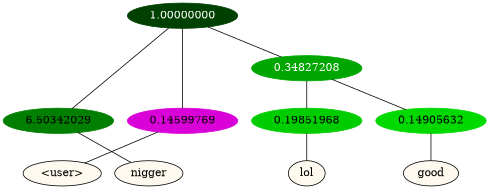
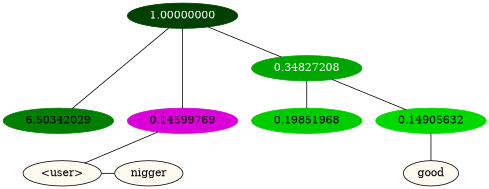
edge "6.50342029" -- "nigger": now "<user>" -- "nigger"
node "lol": removed
